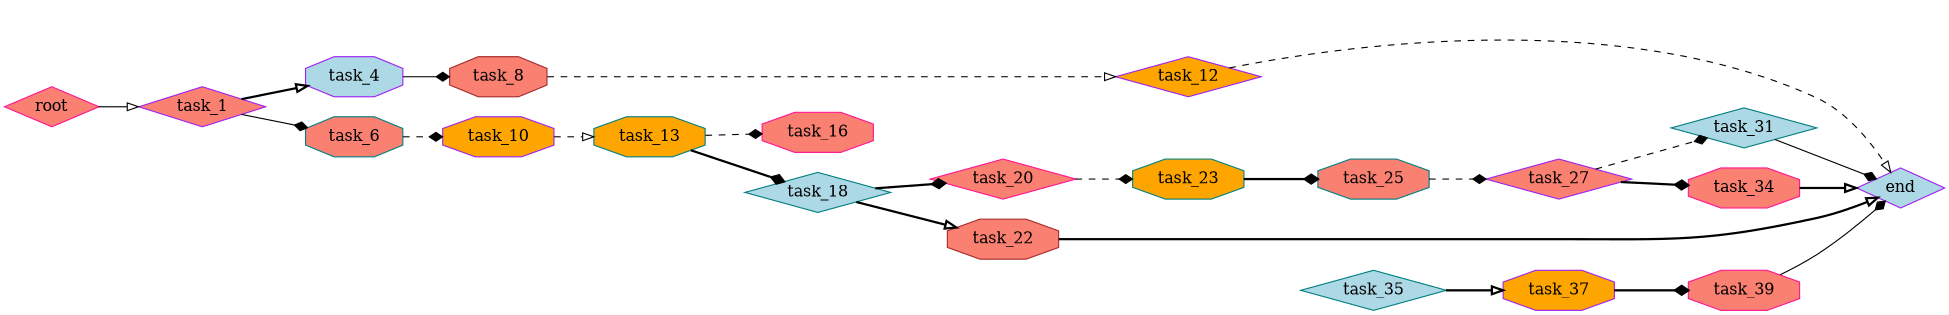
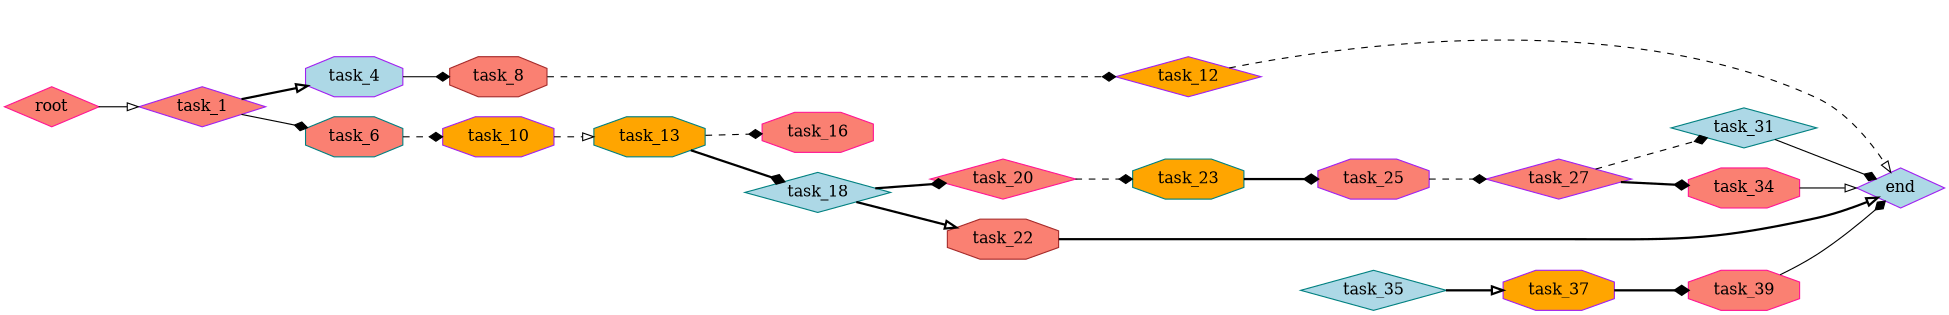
edge "task_8" -> "task_12": arrowhead onormal -> diamond
node "task_25": color teal -> purple
edge "task_34" -> "end": style bold -> solid
